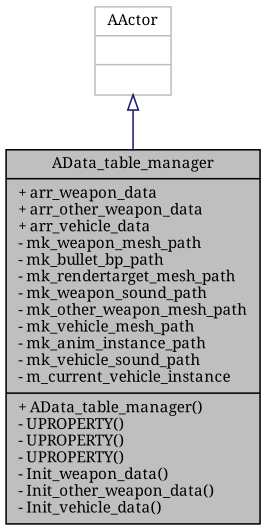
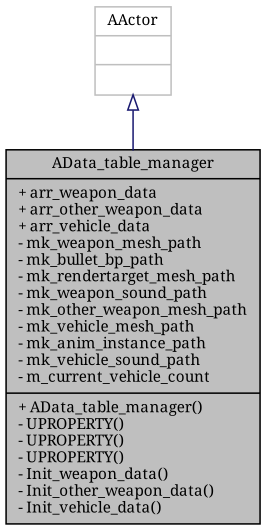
node "AData_table_manager": text "- m_current_vehicle_instance" -> "- m_current_vehicle_count"
